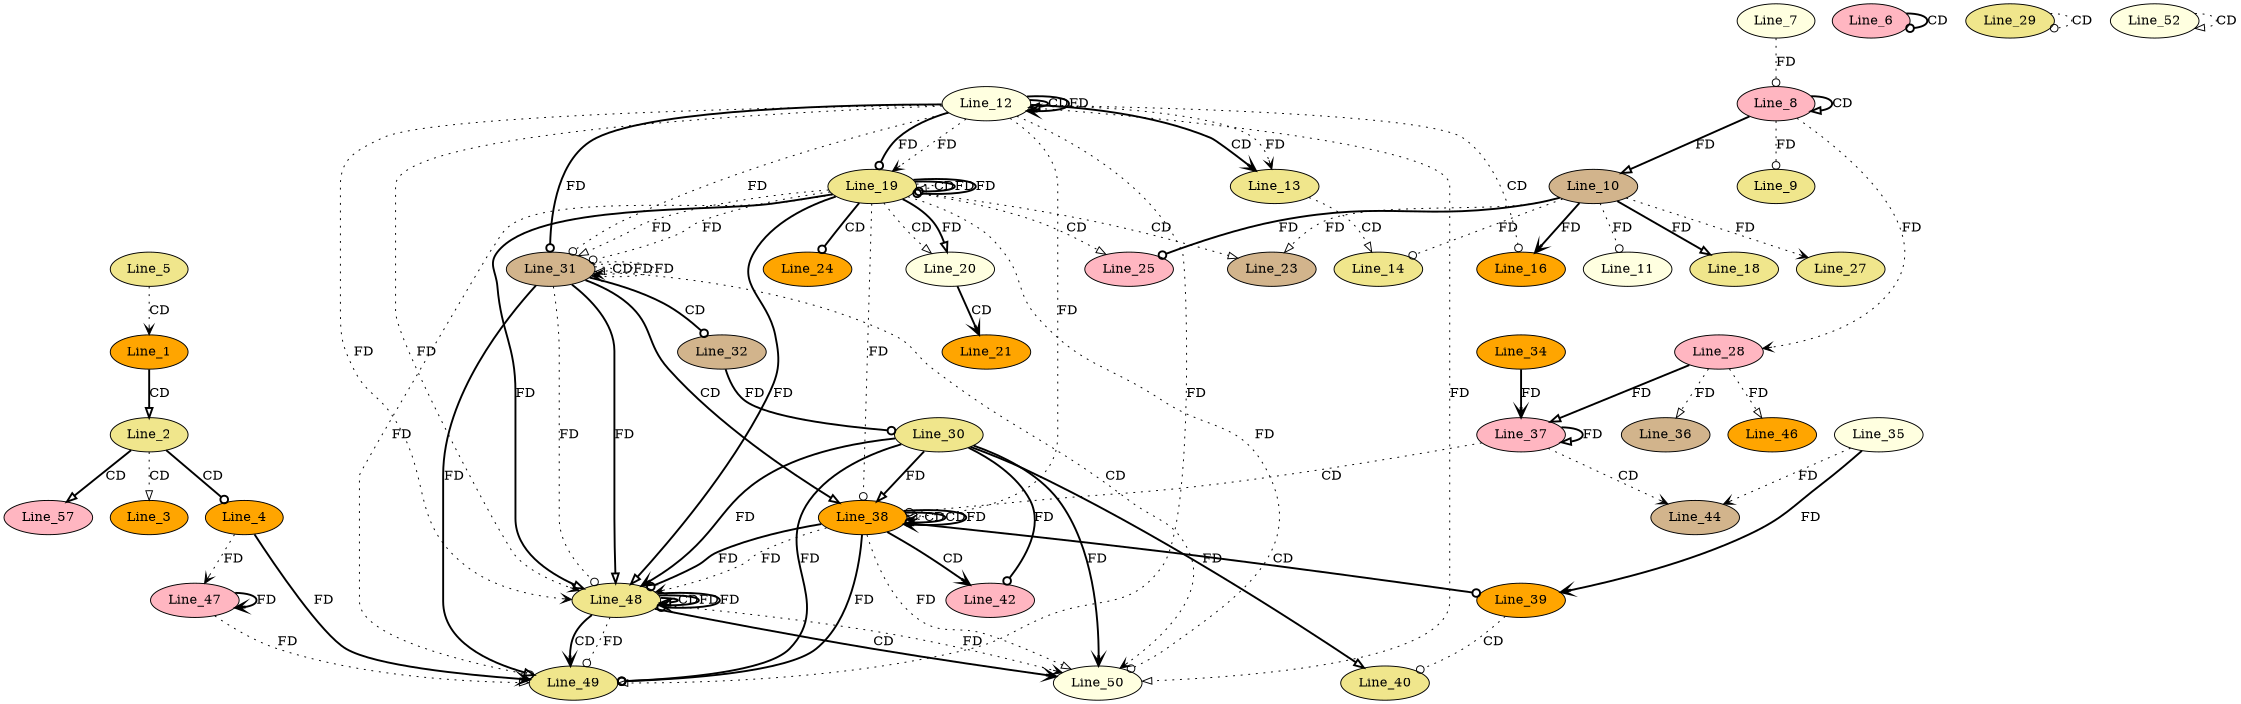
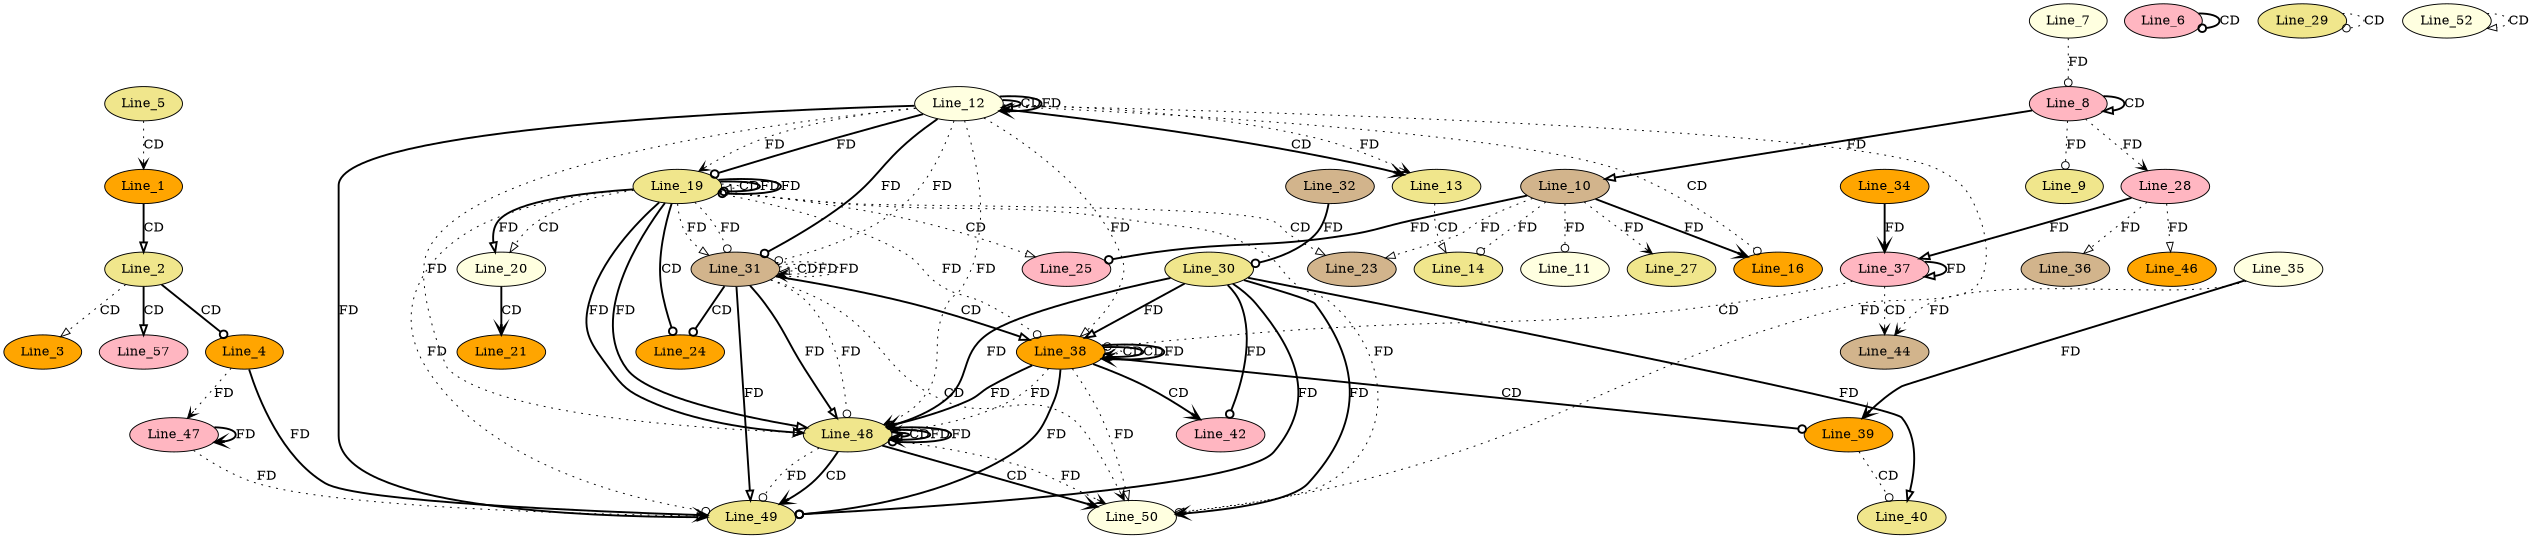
node "Line_18": removed
edge "Line_31" -> "Line_32": now "Line_31" -> "Line_24"
edge "Line_12" -> "Line_49": style dotted -> bold
